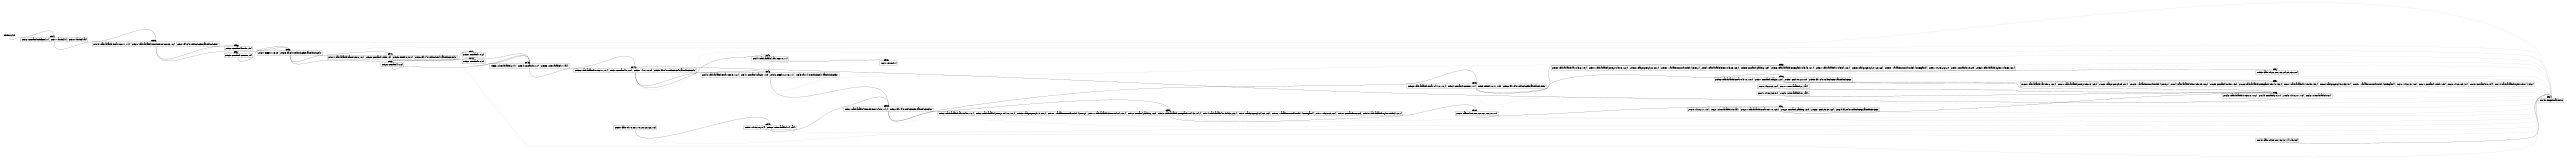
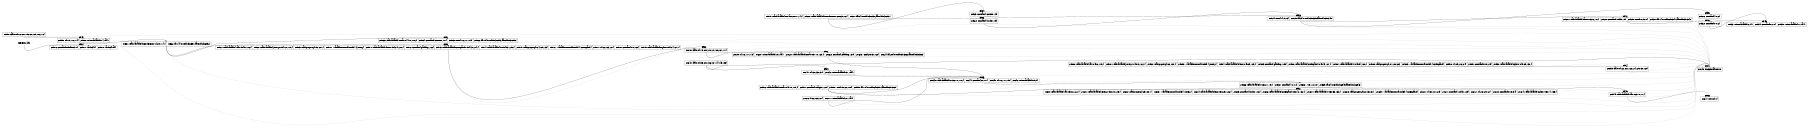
edge "20516: constant[undefined,v1]" -> "20519: read-variable['extra-7028:11',v4,-]": removed
node "20531: constant[1.0,v2]": removed
edge "20563: read-variable['extra-7044:10',v16,-]" -> "20580: read-variable['val-7045:6',v19,-]": removed
edge "20533: write-variable[v2,'i']*" -> "20536: read-variable['i-7036:11',v9,-]": removed
edge "20640: call-0:0[v35,'css',v36,v37,v44,v45,v33]" -> "20641: +[v32,v33,v31]": added
node "20540: read-variable['extra-7038:9',v12,-]": removed
edge "20563: read-variable['extra-7044:10',v16,-]" -> "20596: read-variable['extra-7049:10',v19,-]": removed
